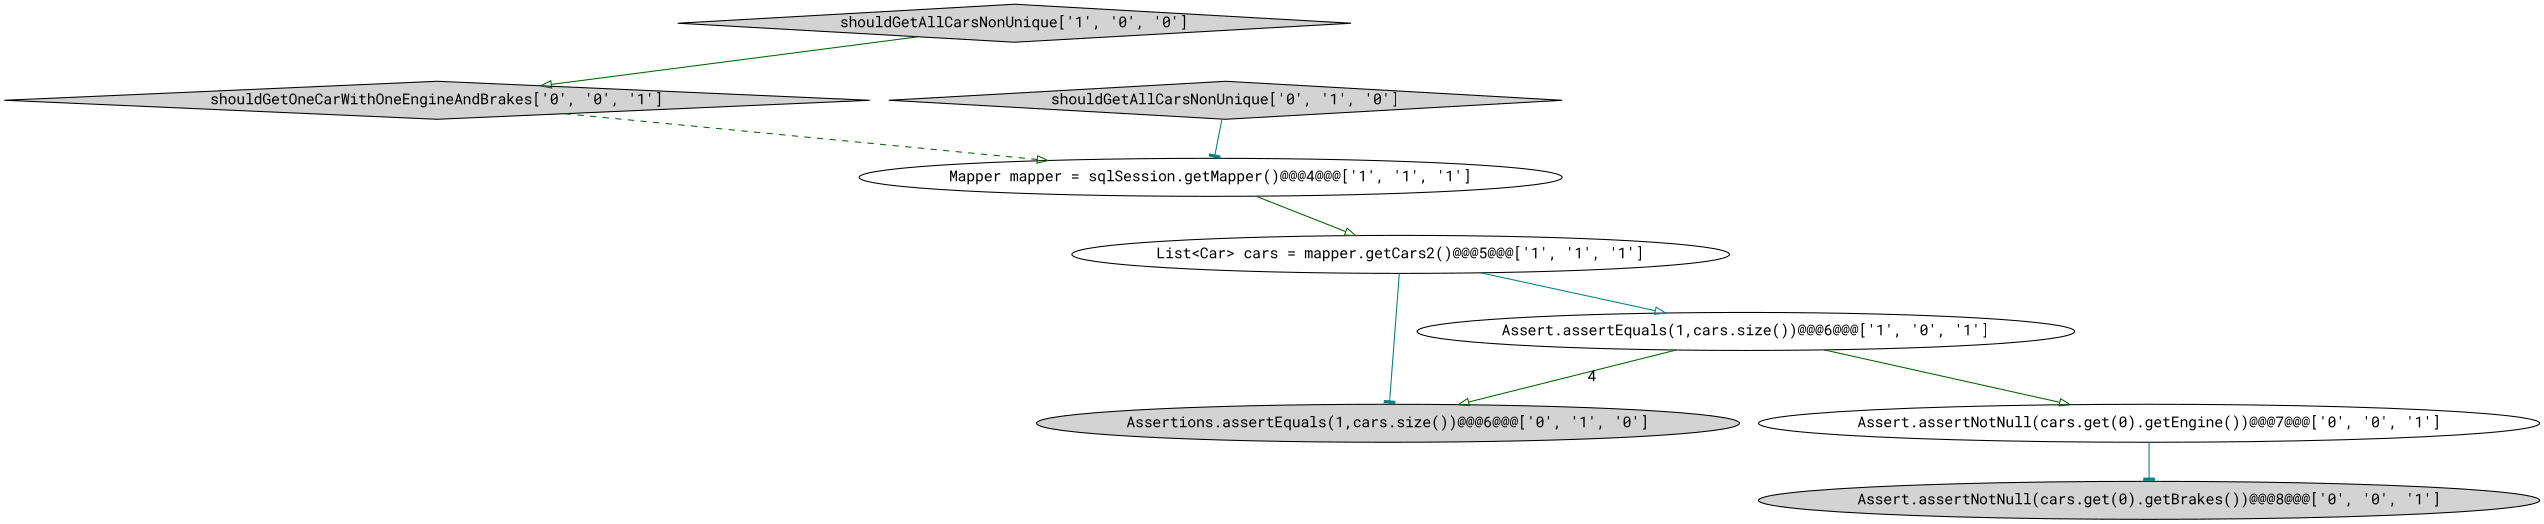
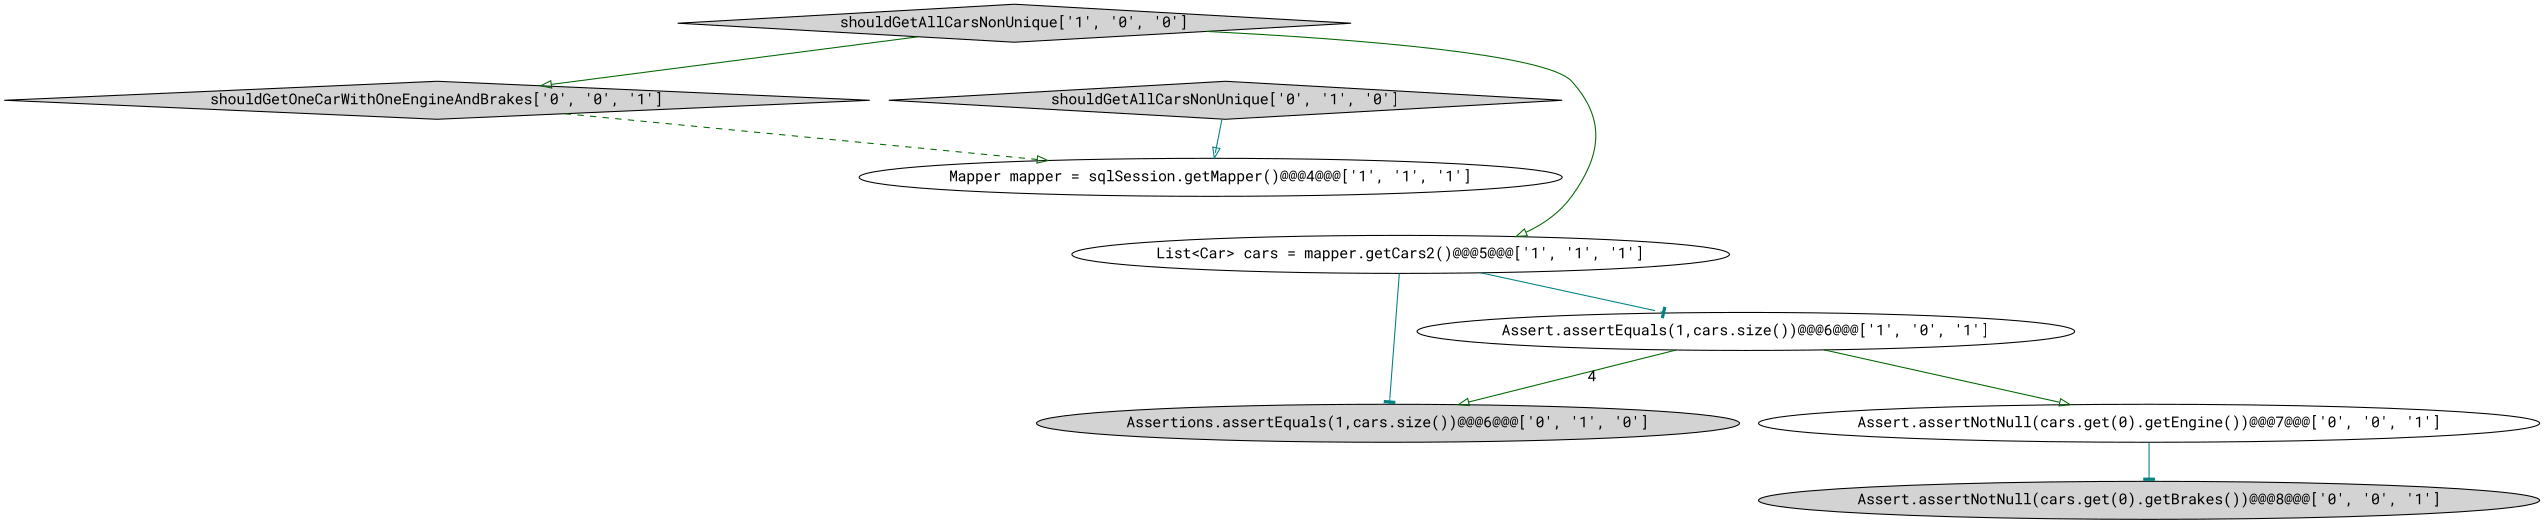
edge "shouldGetAllCarsNonUnique['0', '1', '0']" -> "Mapper mapper = sqlSession.getMapper()@@@4@@@['1', '1', '1']": arrowhead tee -> onormal
edge "Mapper mapper = sqlSession.getMapper()@@@4@@@['1', '1', '1']" -> "List<Car> cars = mapper.getCars2()@@@5@@@['1', '1', '1']": now "shouldGetAllCarsNonUnique['1', '0', '0']" -> "List<Car> cars = mapper.getCars2()@@@5@@@['1', '1', '1']"
edge "List<Car> cars = mapper.getCars2()@@@5@@@['1', '1', '1']" -> "Assert.assertEquals(1,cars.size())@@@6@@@['1', '0', '1']": arrowhead onormal -> tee
